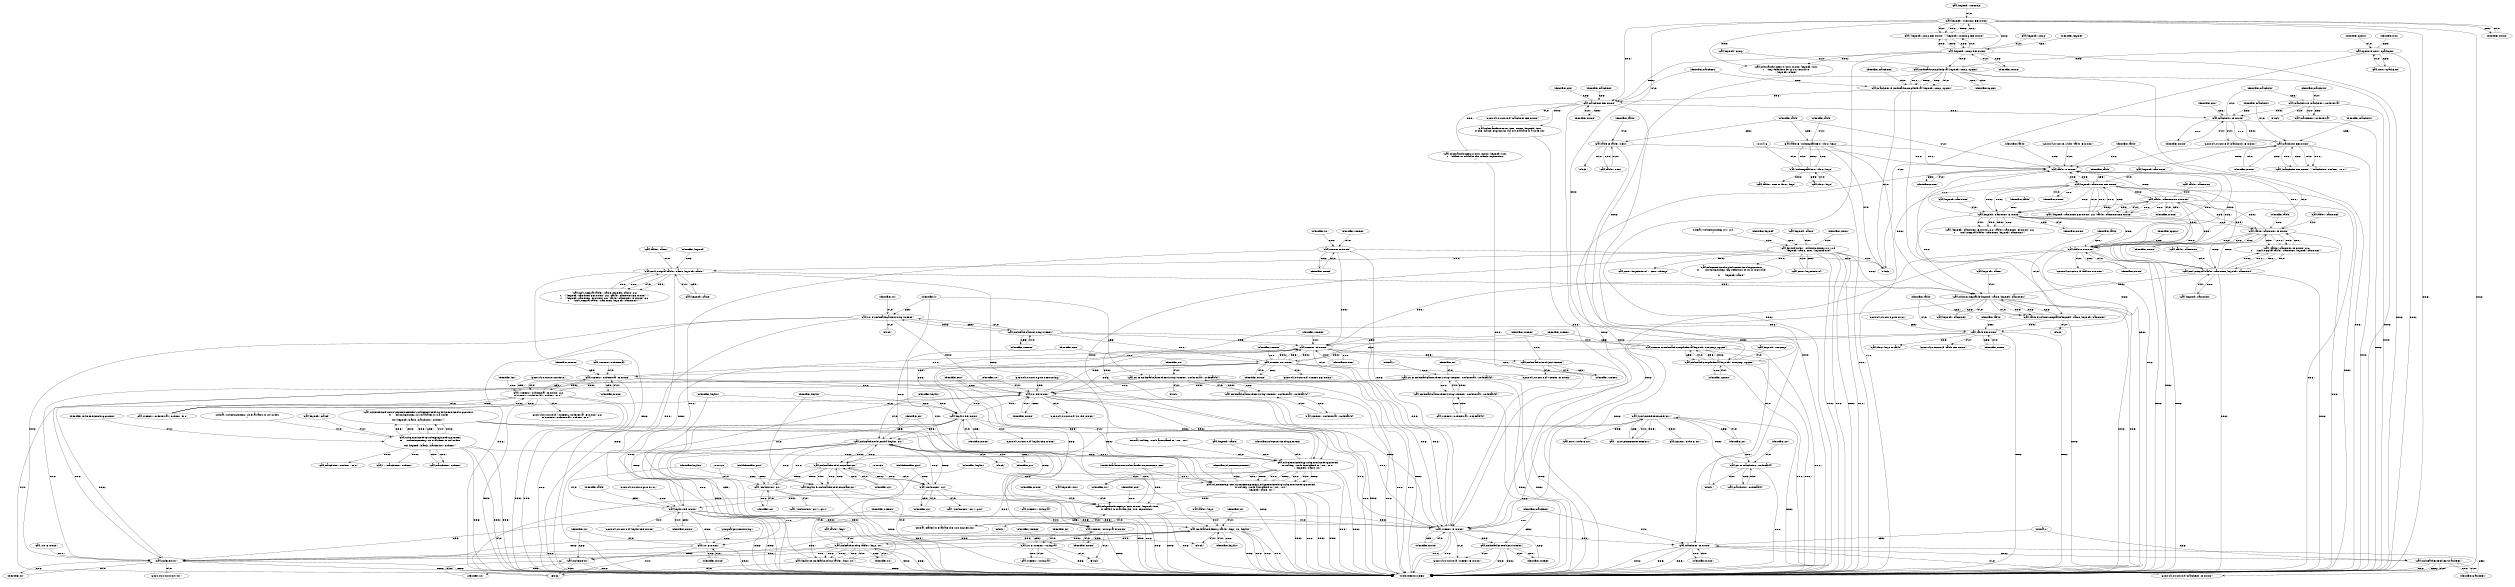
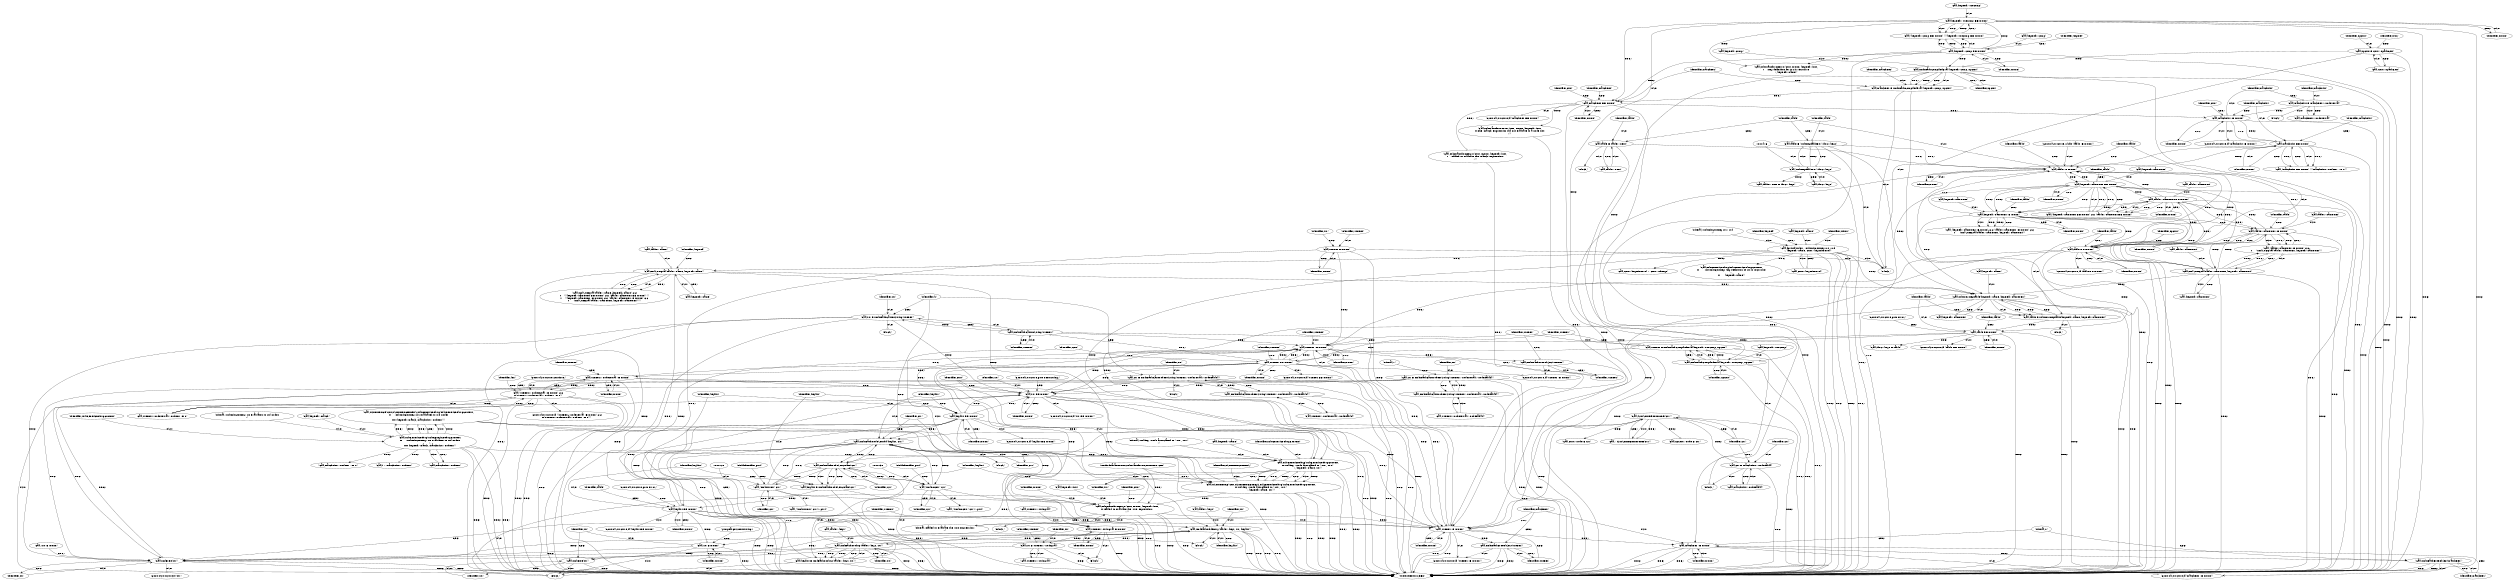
node "(Call,useRes->nodesetval)": removed
